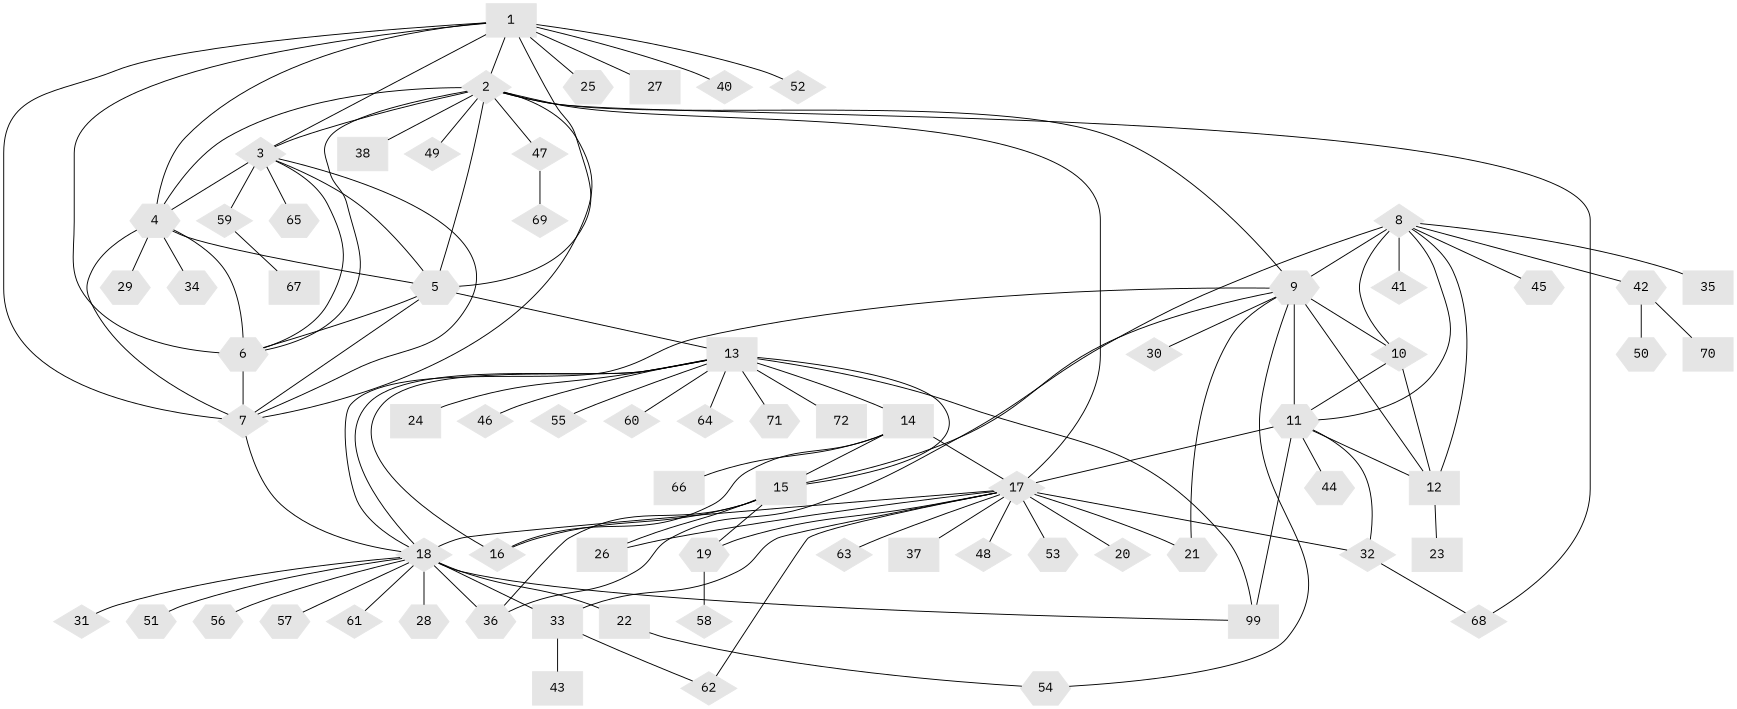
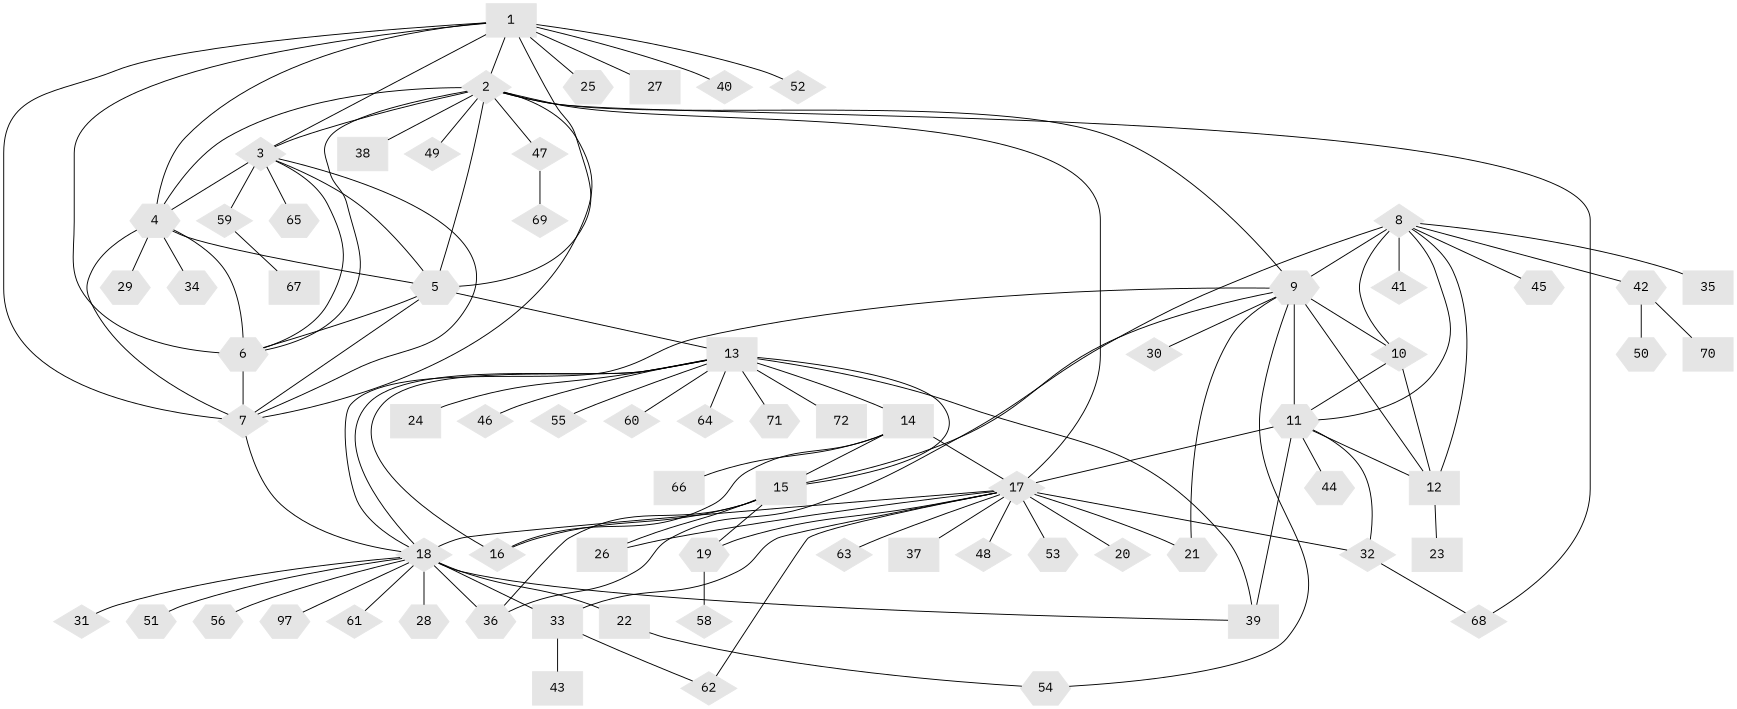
node "57": label "57" -> "97"
node "99": label "99" -> "39"
